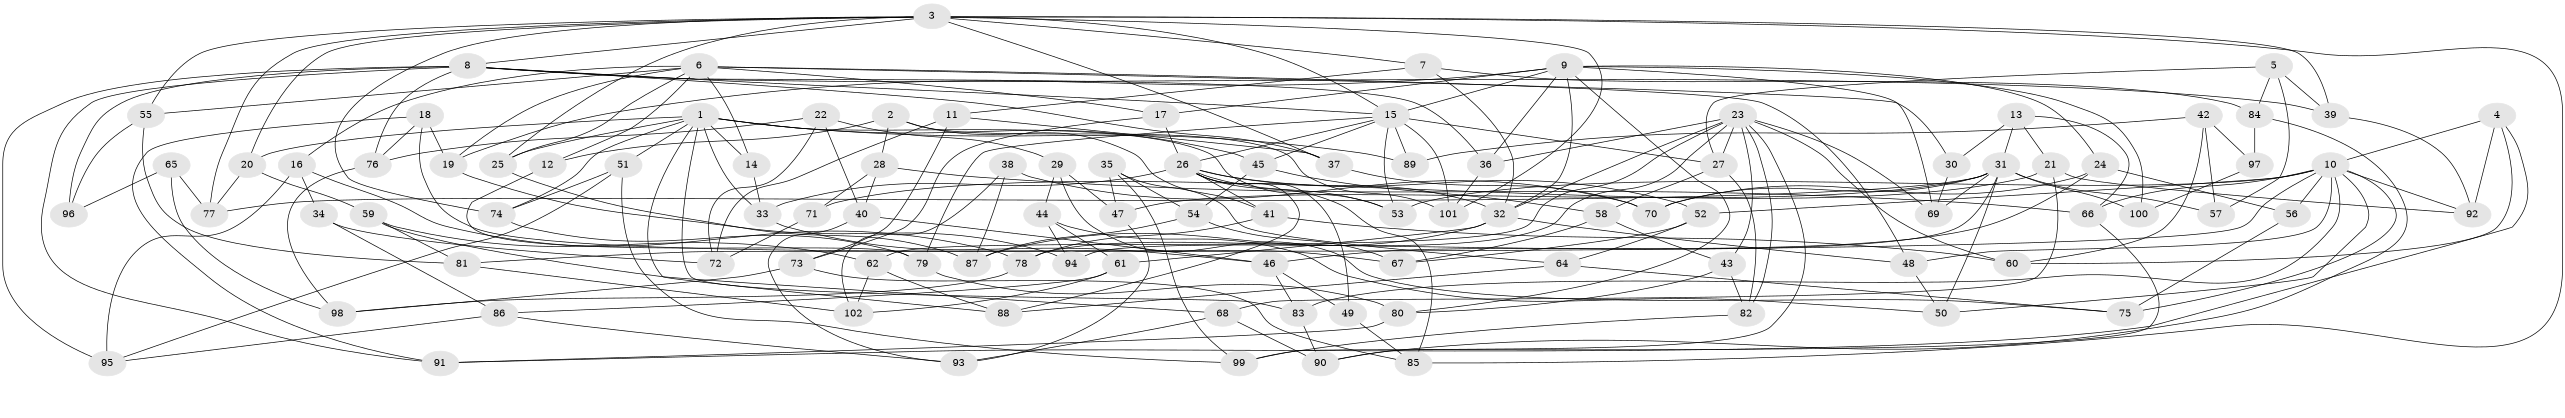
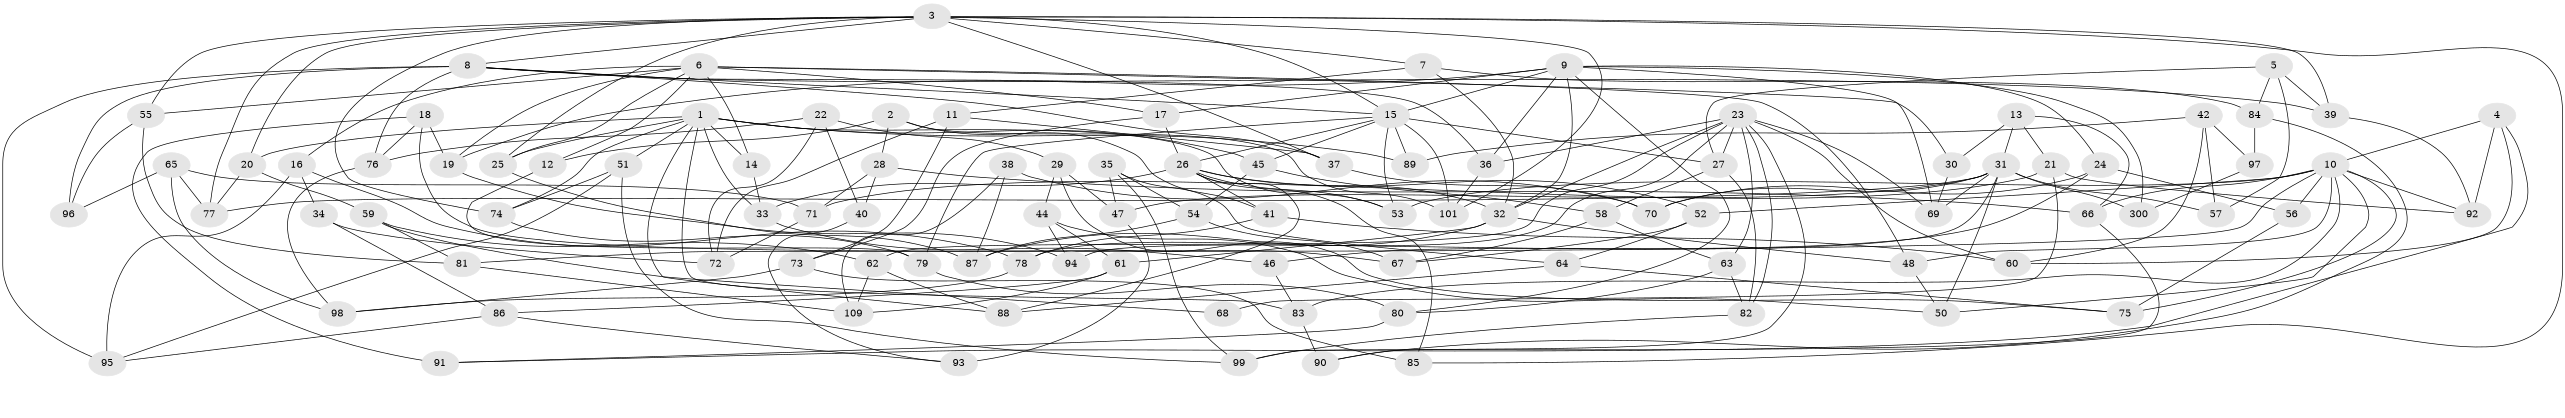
edge "65" -- "71": added
edge "8" -- "91": removed
node "100": label "100" -> "300"
edge "40" -- "46": removed
node "43": label "43" -> "63"
node "102": label "102" -> "109"
node "49": removed
edge "68" -- "93": removed
edge "68" -- "90": removed
